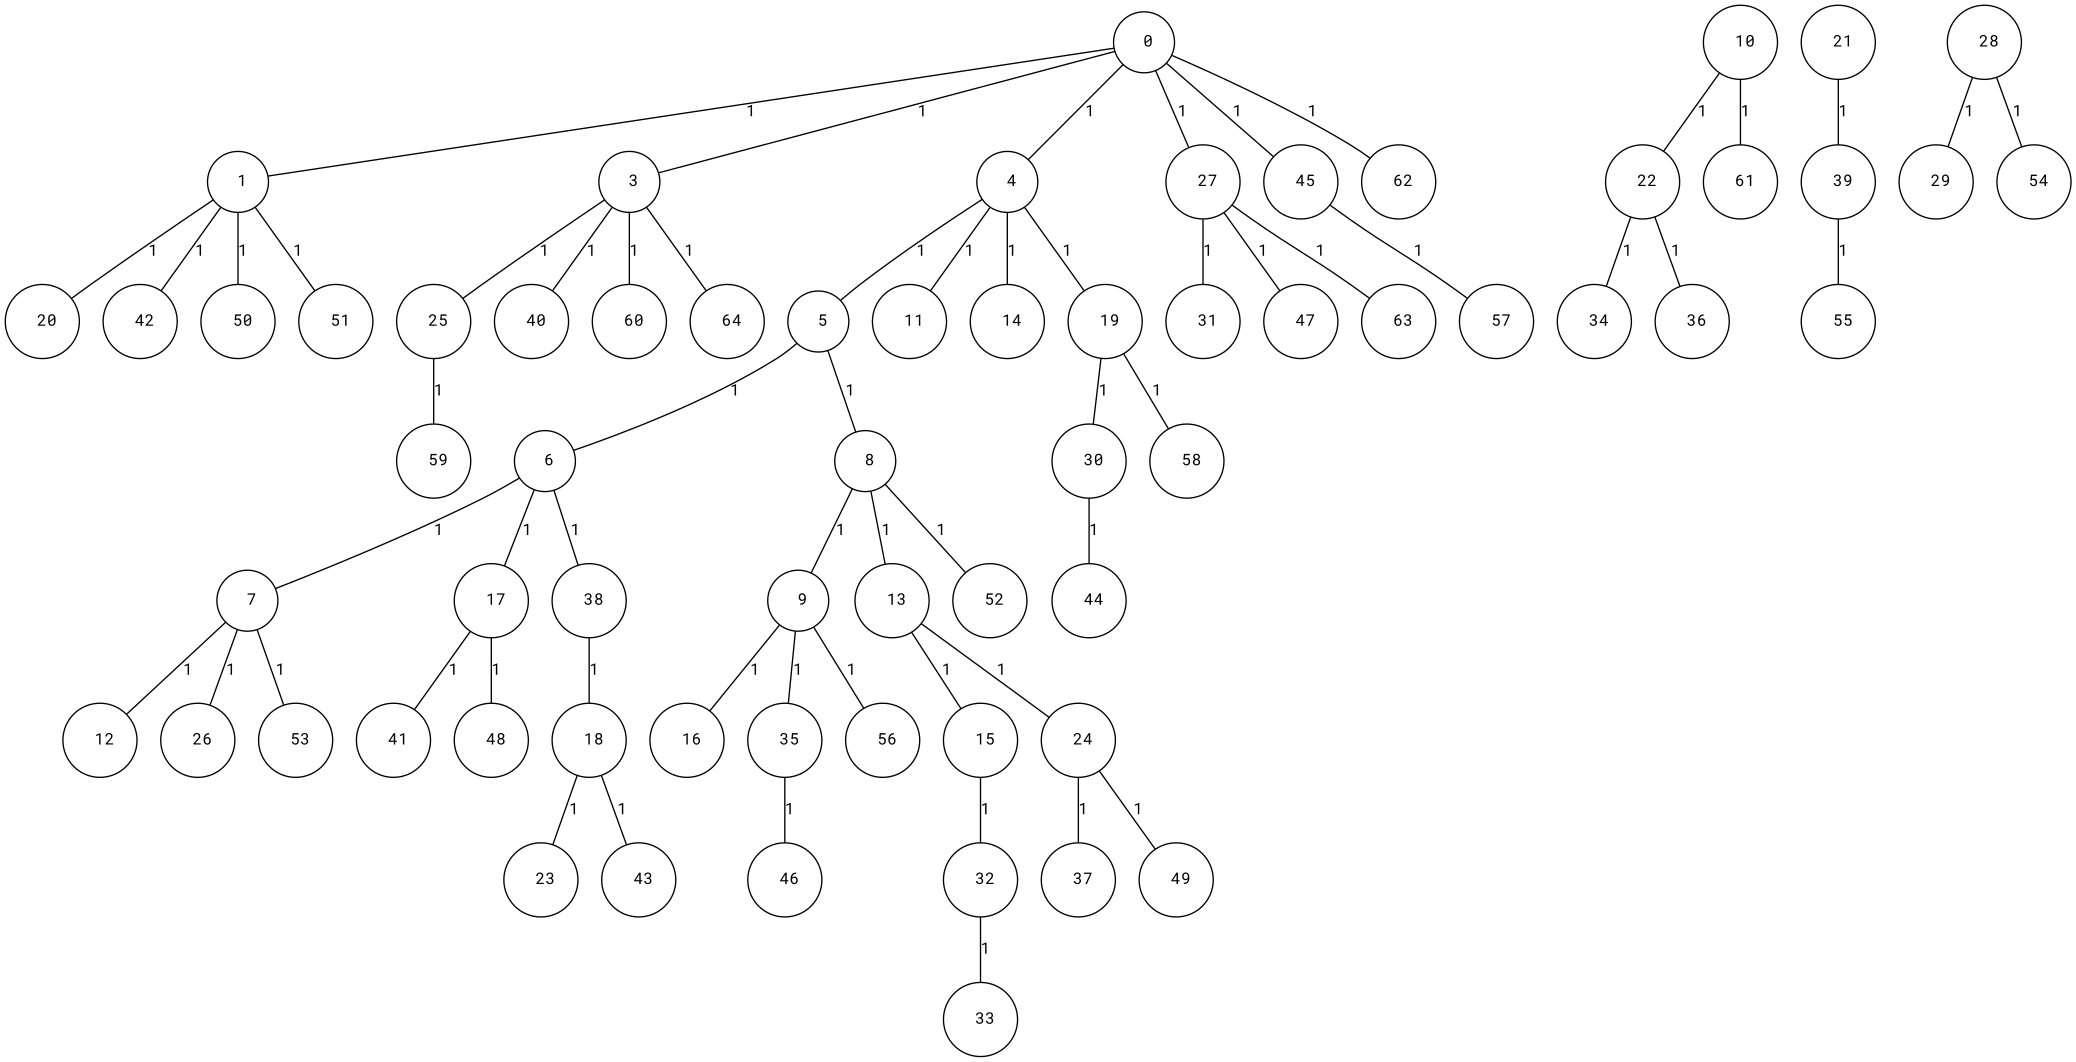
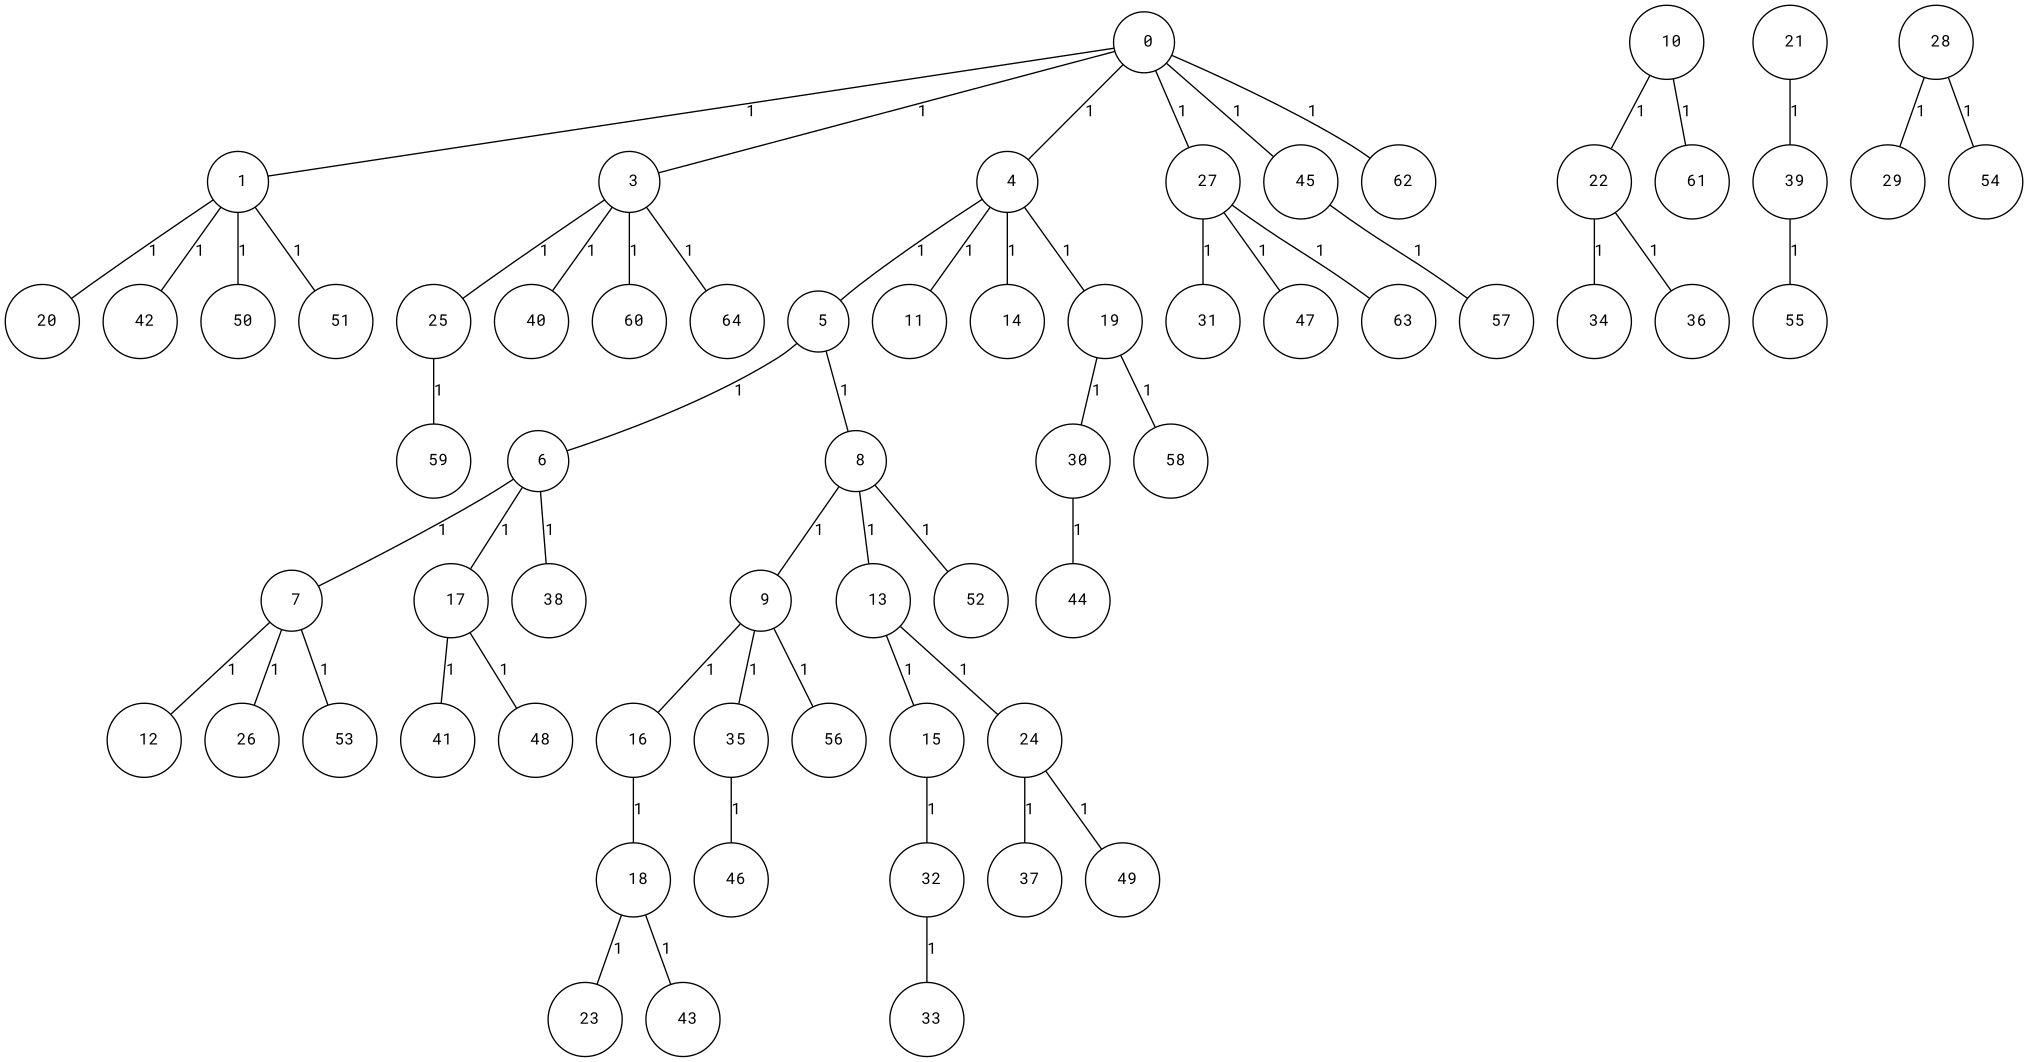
edge "38" -- "18": now "16" -- "18"
